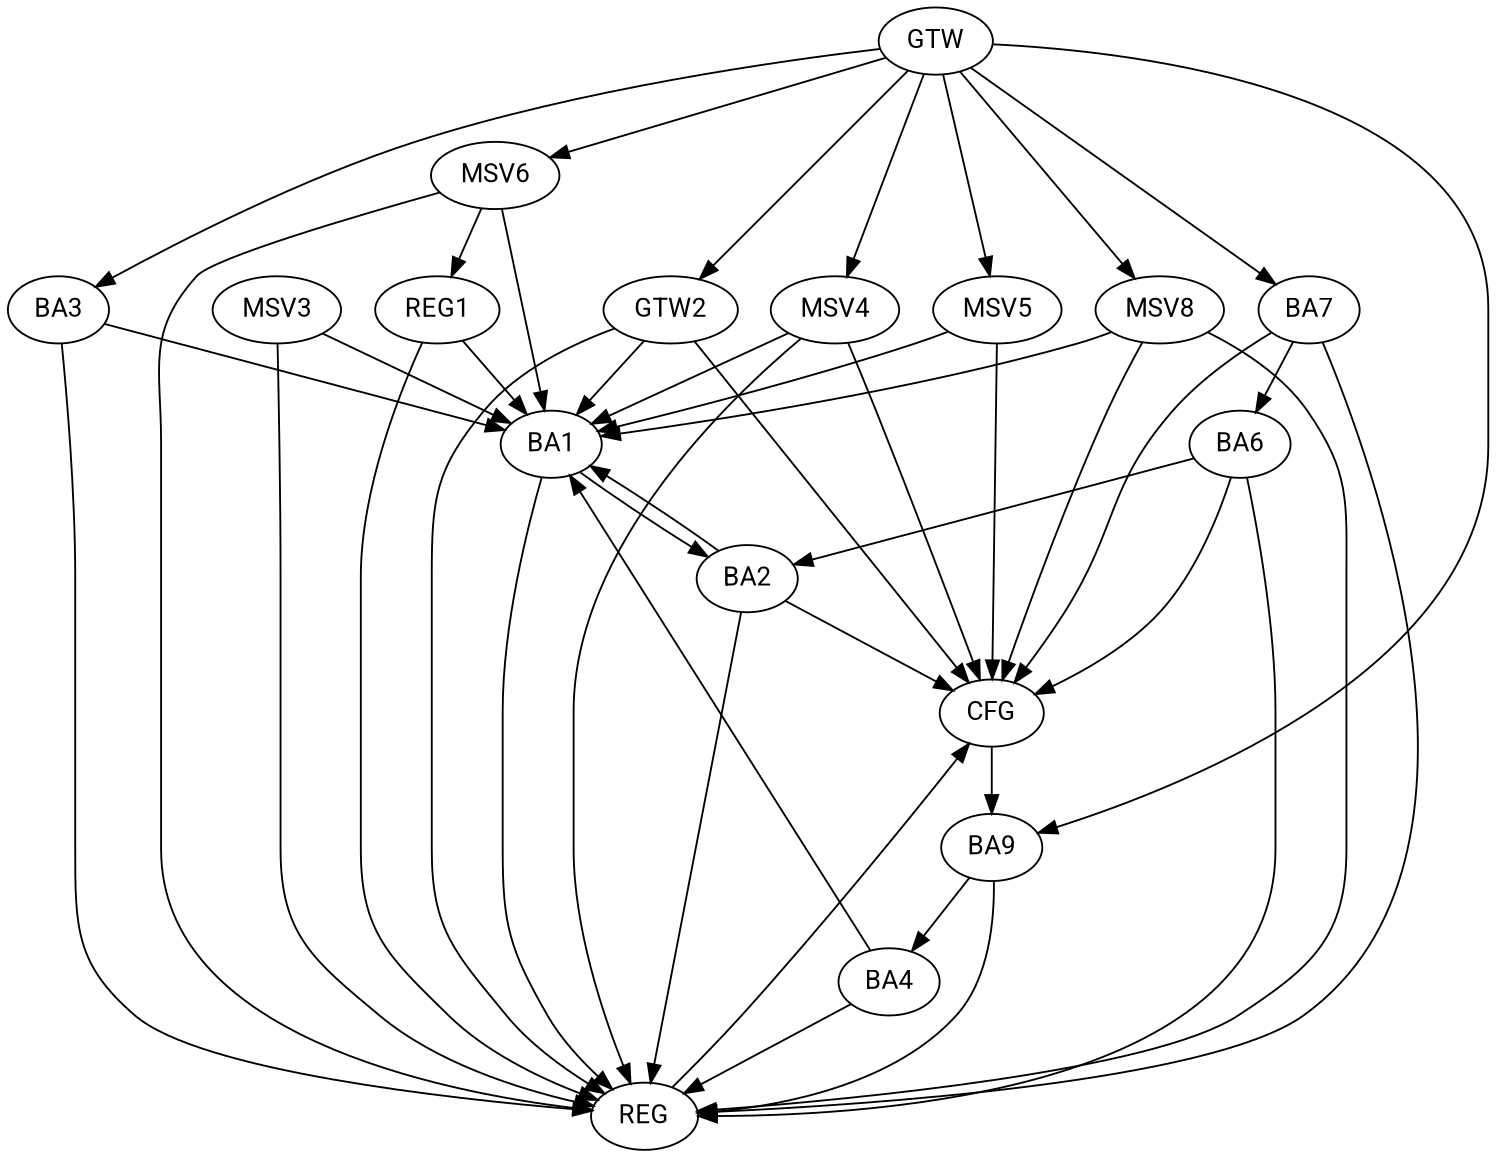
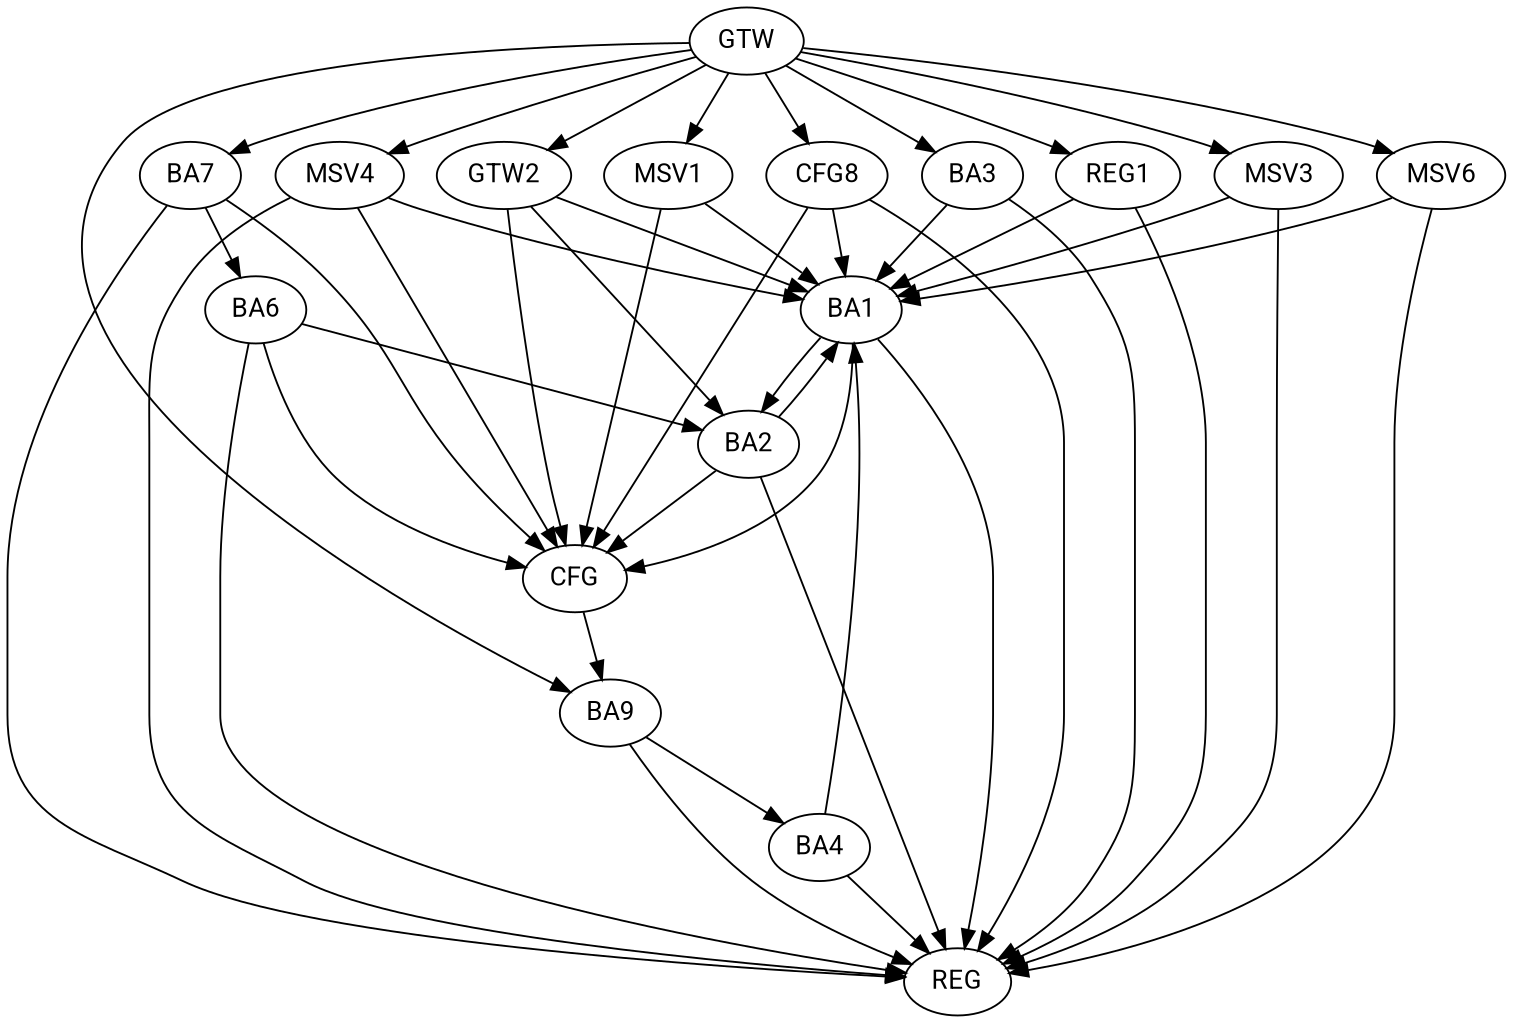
edge "GTW" -> "MSV3": added
edge "MSV6" -> "REG1": now "GTW" -> "REG1"
node "MSV5": label "MSV5" -> "MSV1"
node "MSV8": label "MSV8" -> "CFG8"
edge "GTW2" -> "REG": now "GTW2" -> "BA2"
edge "REG" -> "CFG": now "BA1" -> "CFG"
